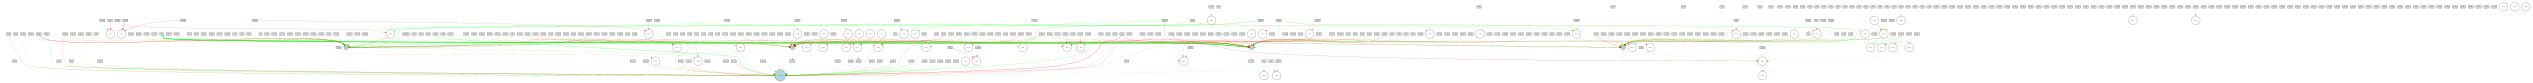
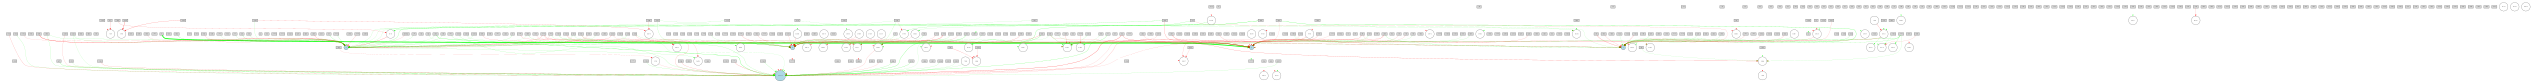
node "-355": added
